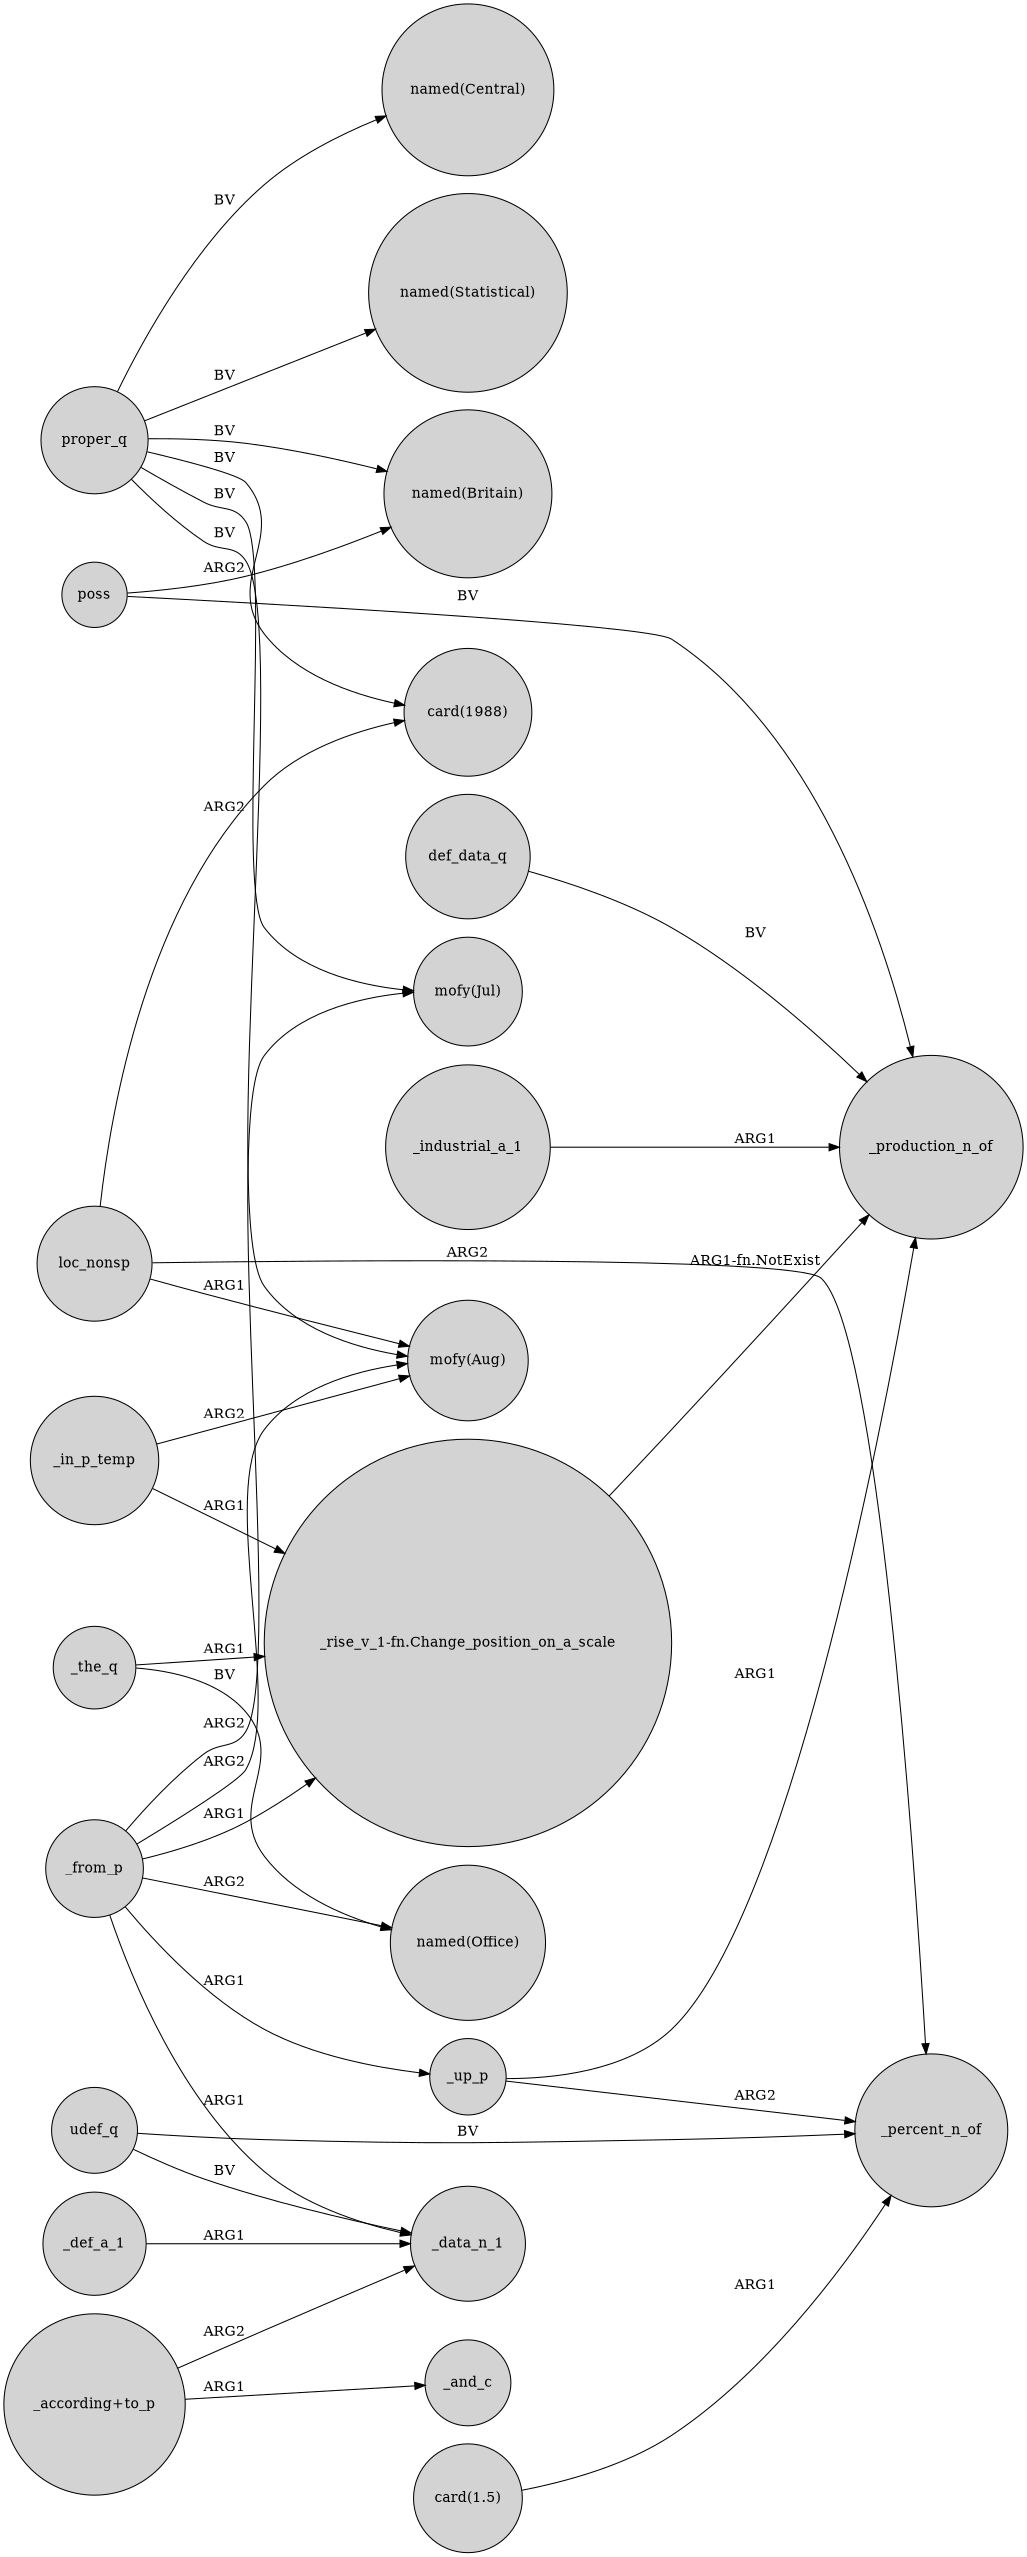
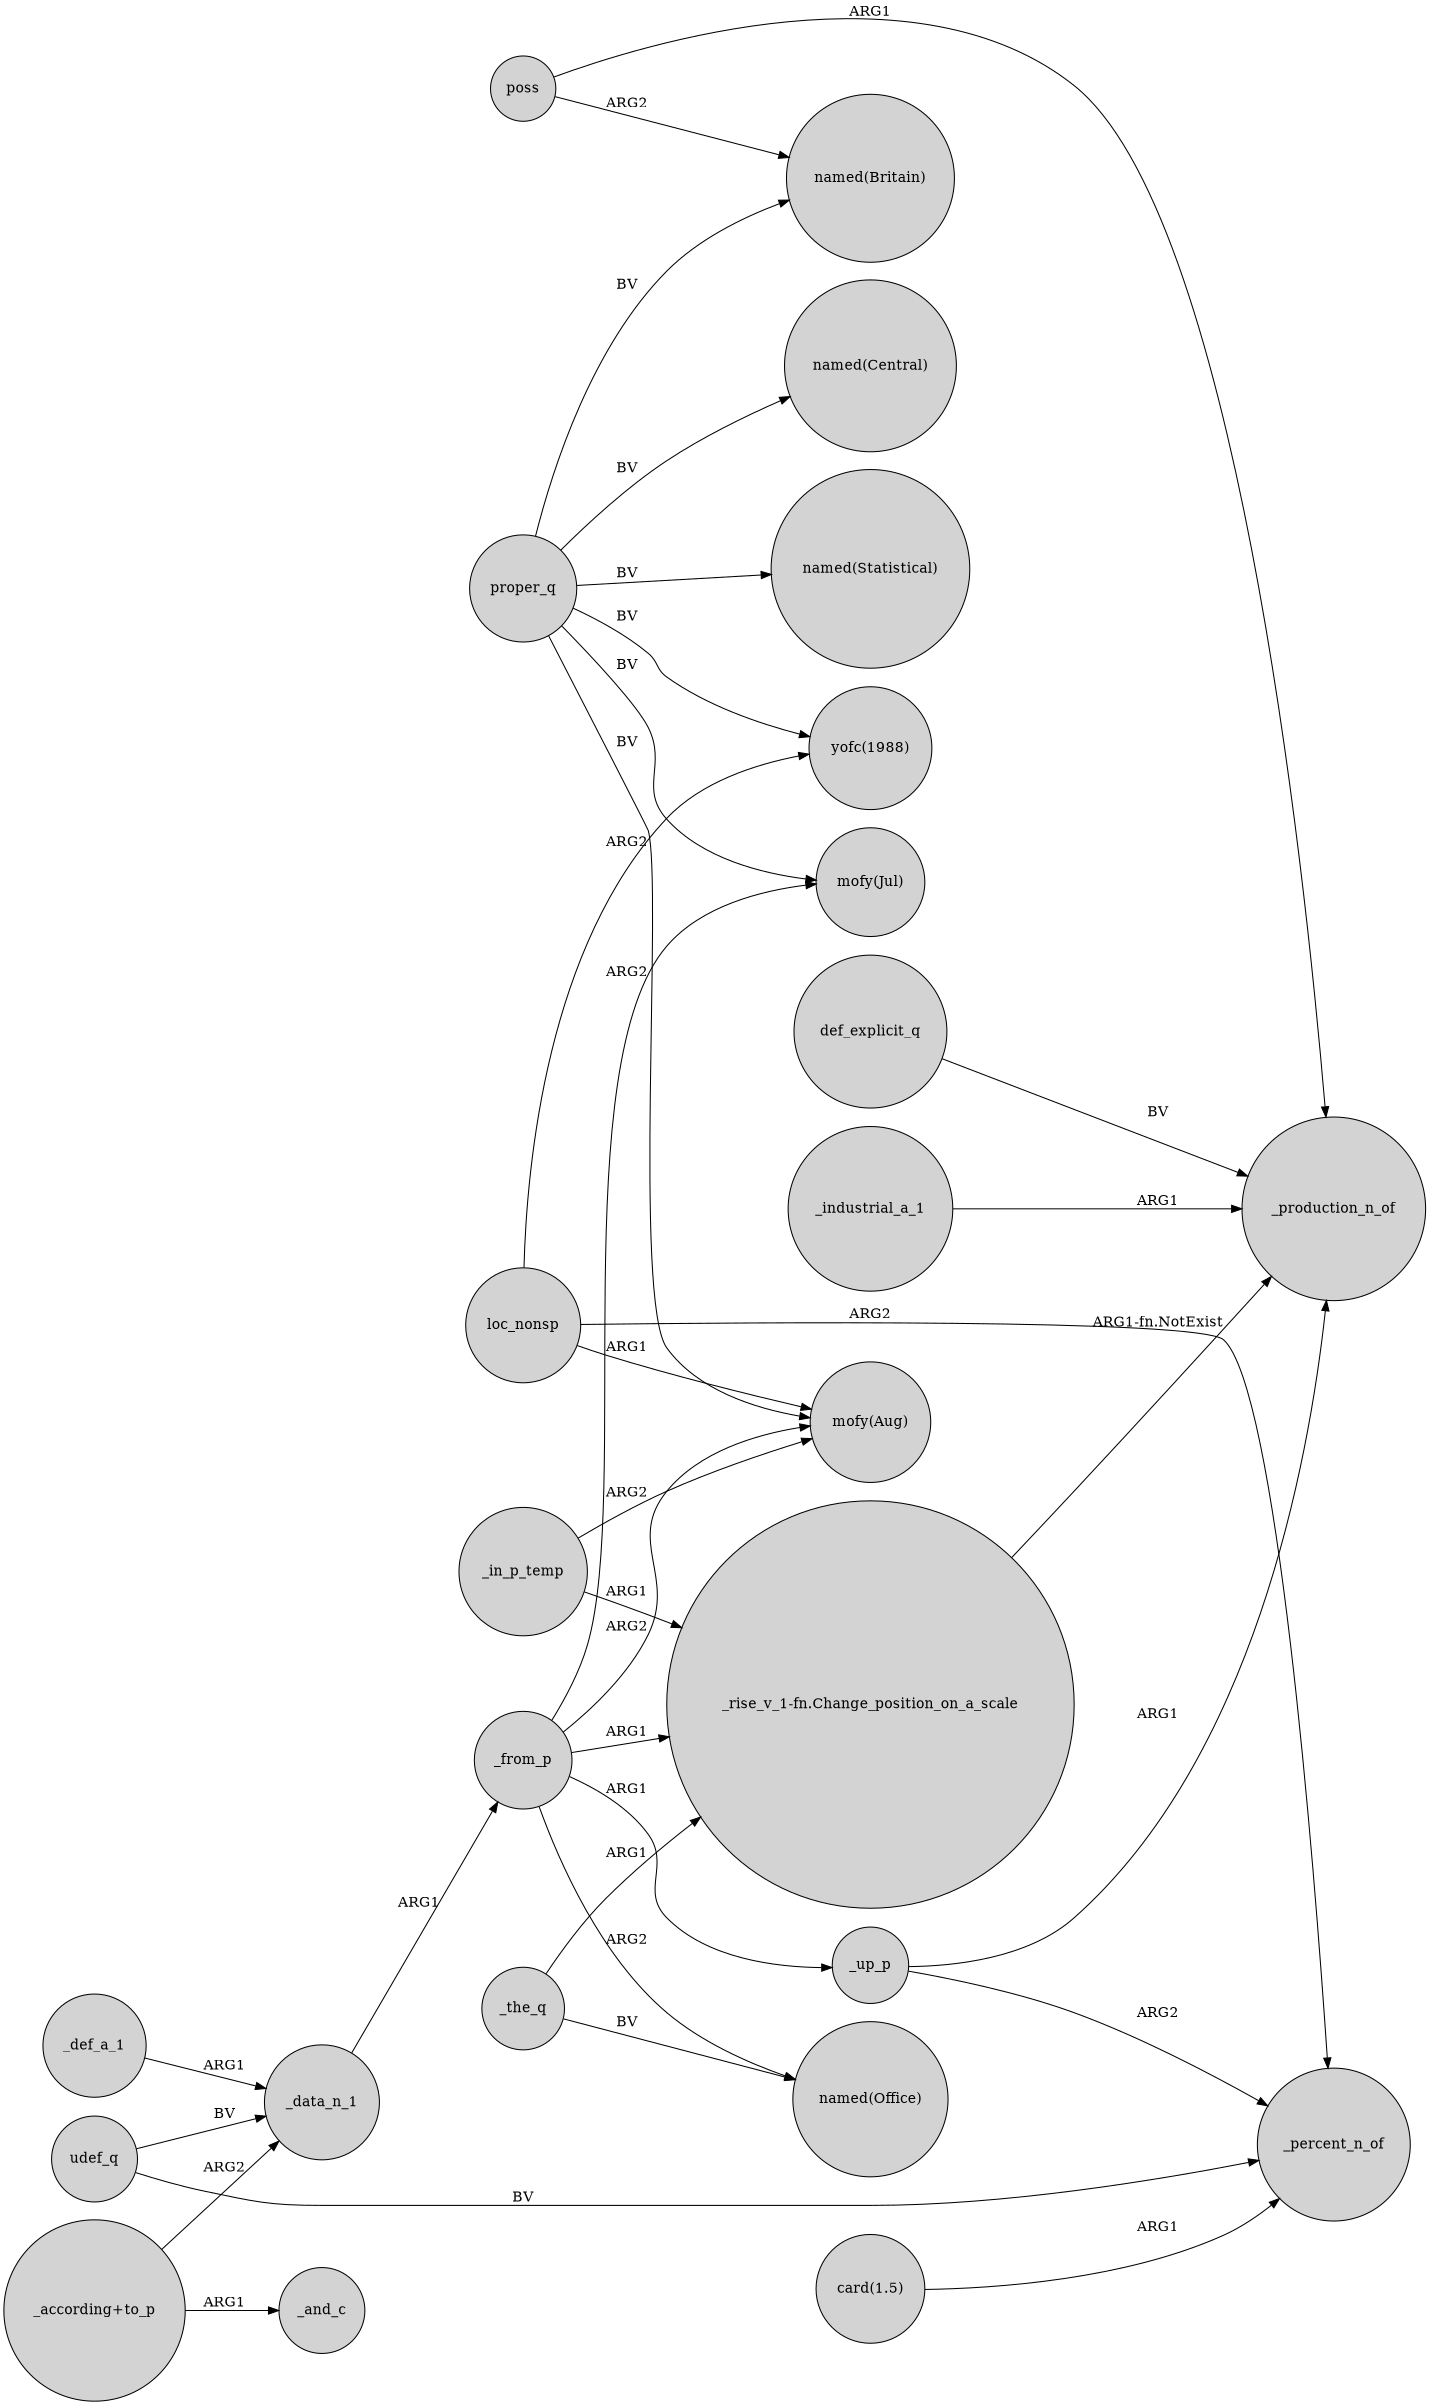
edge "poss" -> "_production_n_of": label "BV" -> "ARG1"
node "card(1988)": label "card(1988)" -> "yofc(1988)"
node "def_data_q": label "def_data_q" -> "def_explicit_q"
edge "_from_p" -> "_data_n_1": reversed
